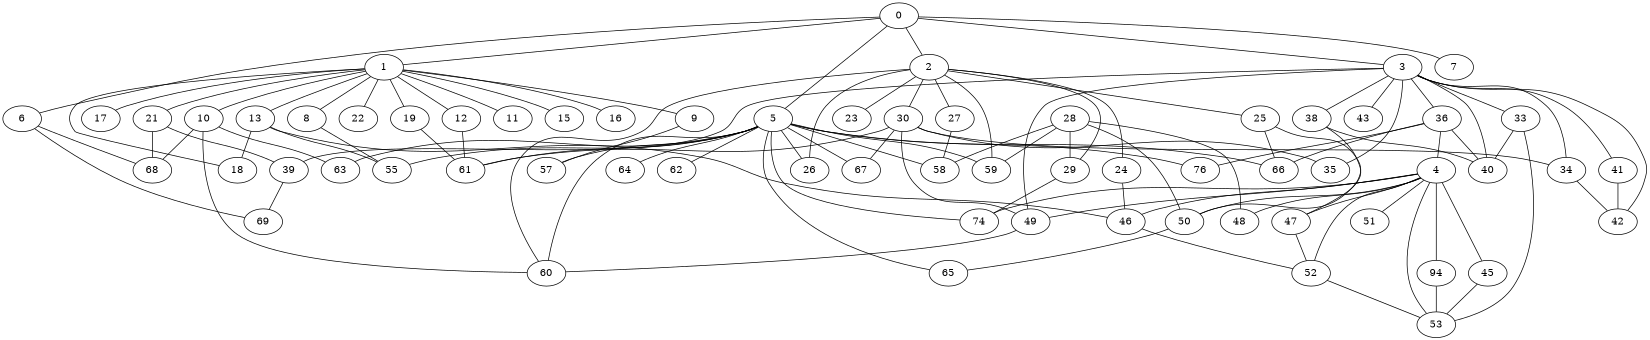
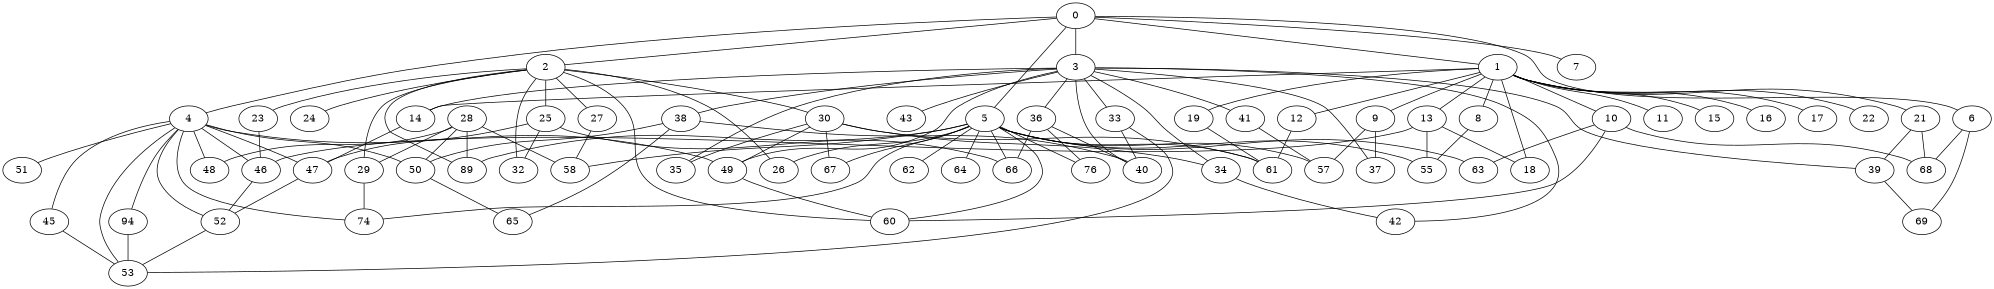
node "14": added
edge "36" -- "4": now "0" -- "4"
node "32": added
node "59": label "59" -> "89"
node "37": added
edge "24" -- "46": now "23" -- "46"
edge "41" -- "42": now "41" -- "57"
edge "5" -- "65": now "38" -- "65"
